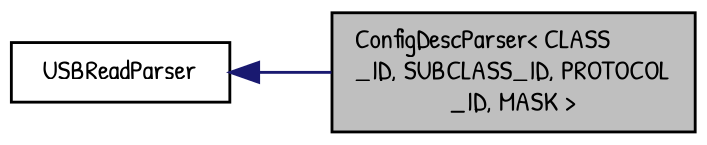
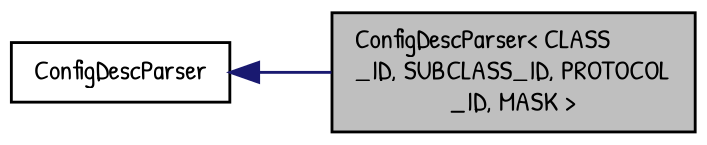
node "USBReadParser": label "USBReadParser" -> "ConfigDescParser"
